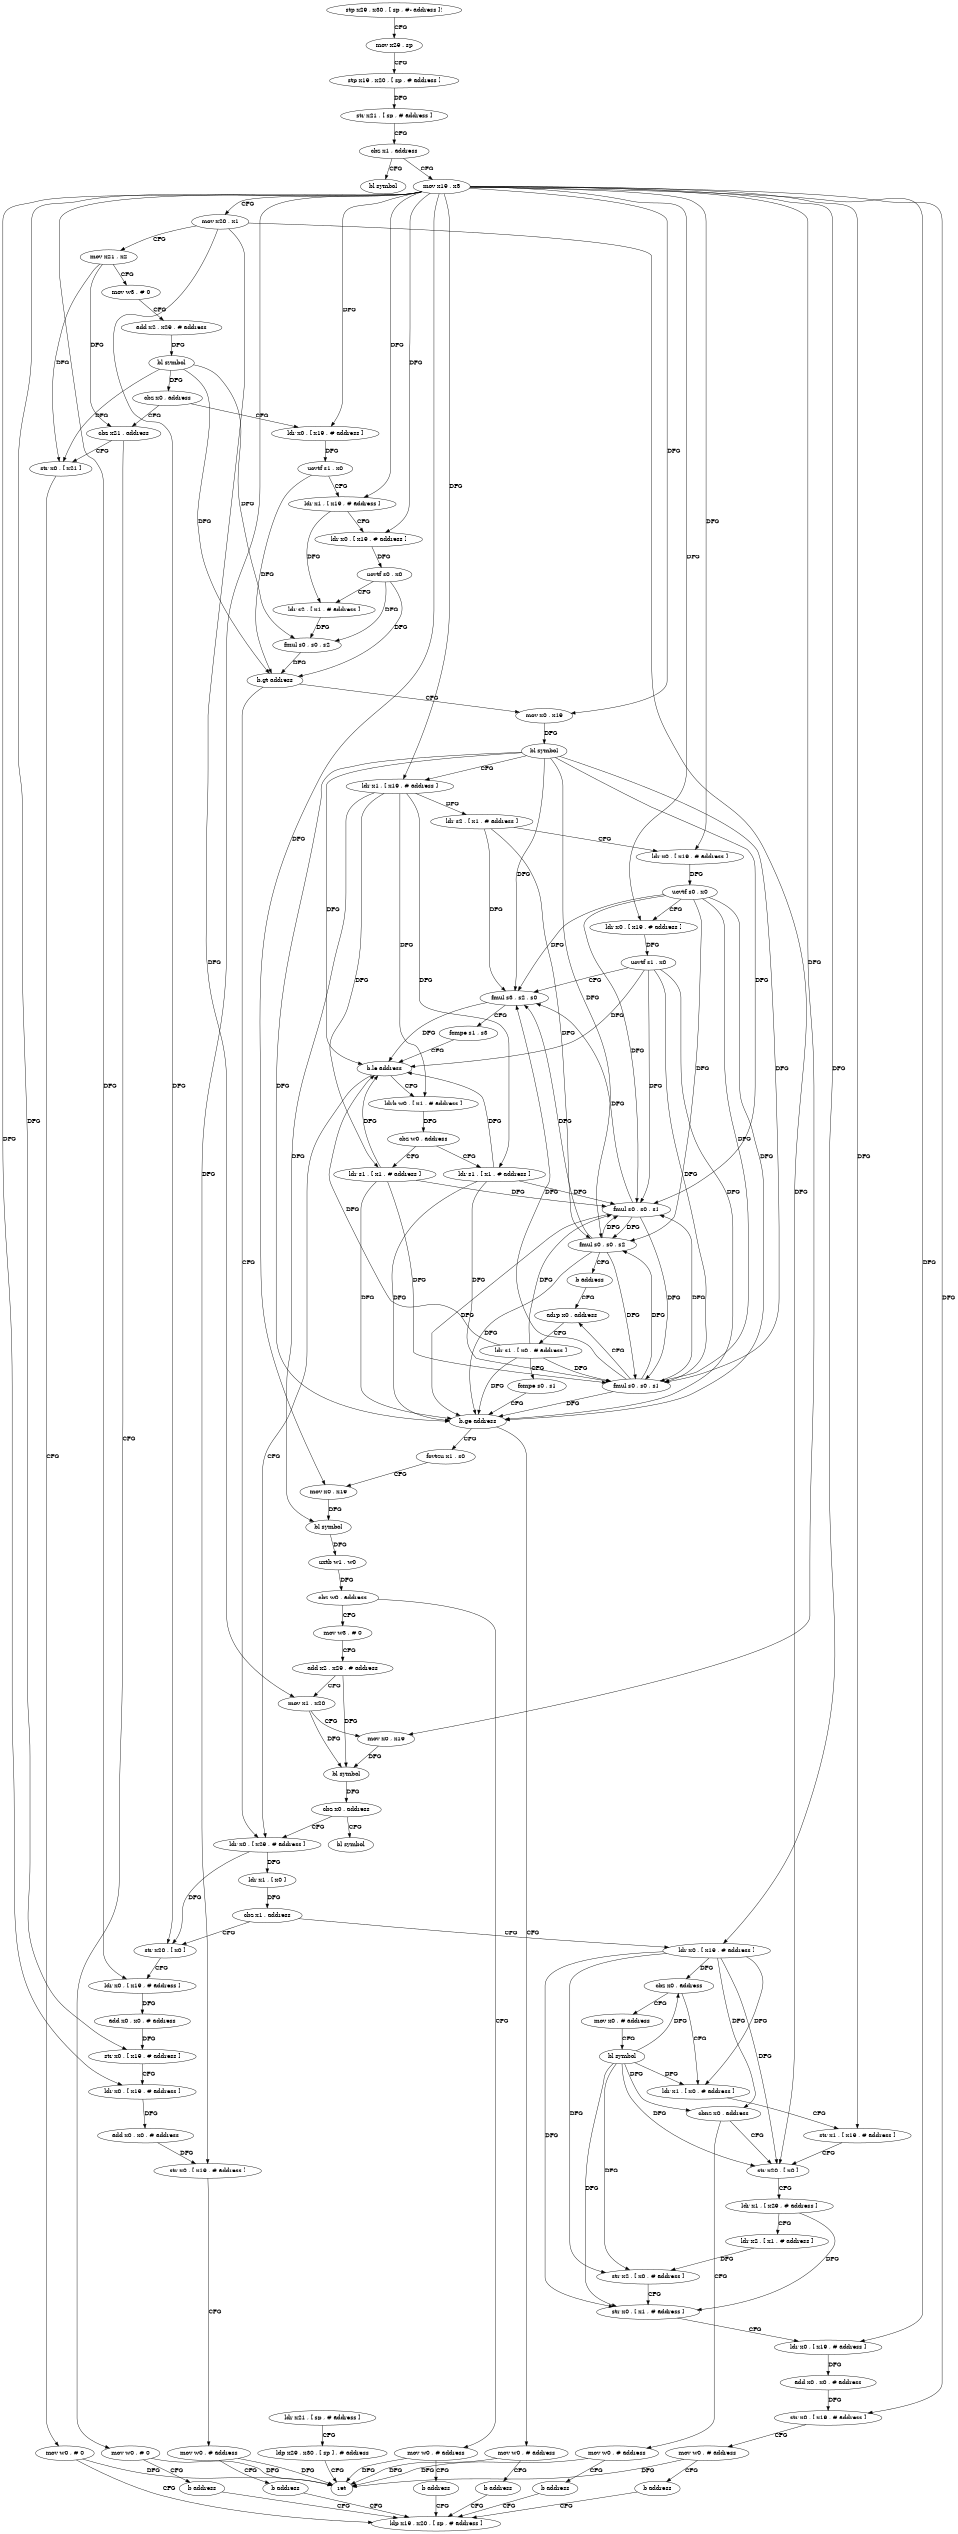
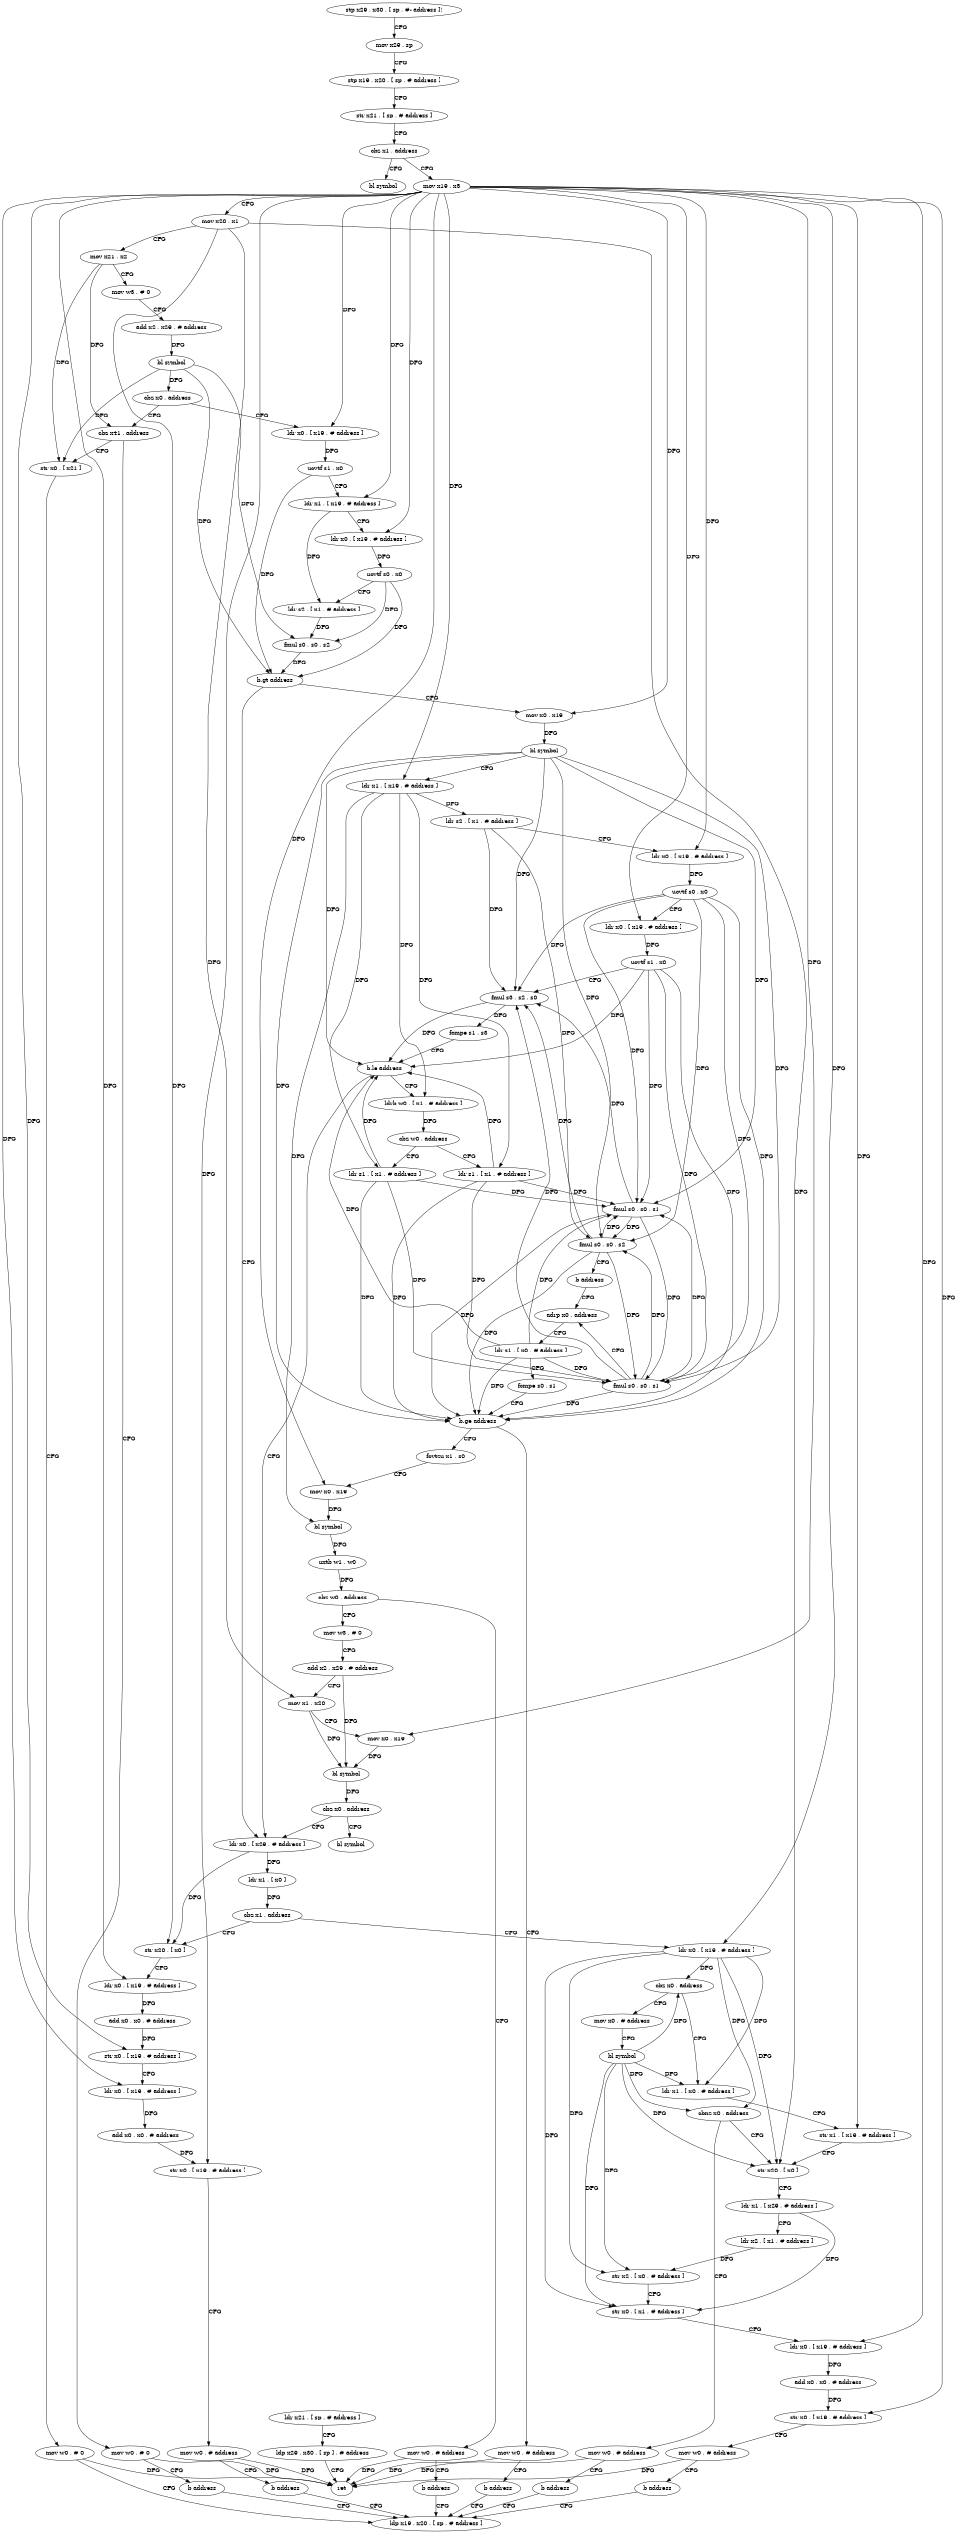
edge "stp x19 , x20 , [ sp , # address ]" -> "str x21 , [ sp , # address ]": label "DFG" -> "CFG"
node "cbz x21 , address": label "cbz x21 , address" -> "cbz x41 , address"
edge "fmul s3 , s2 , s0" -> "fcmpe s1 , s3": label "CFG" -> "DFG"
